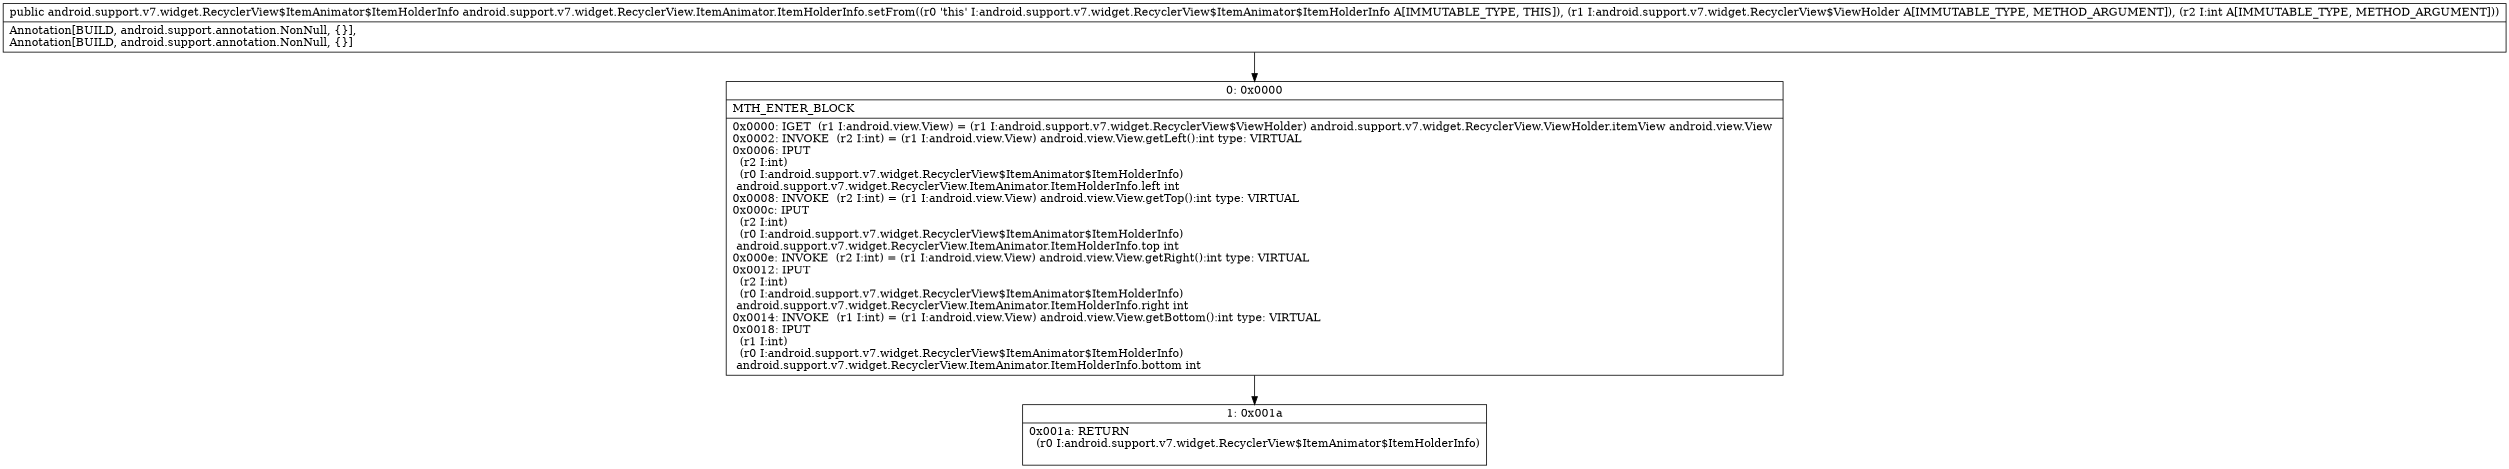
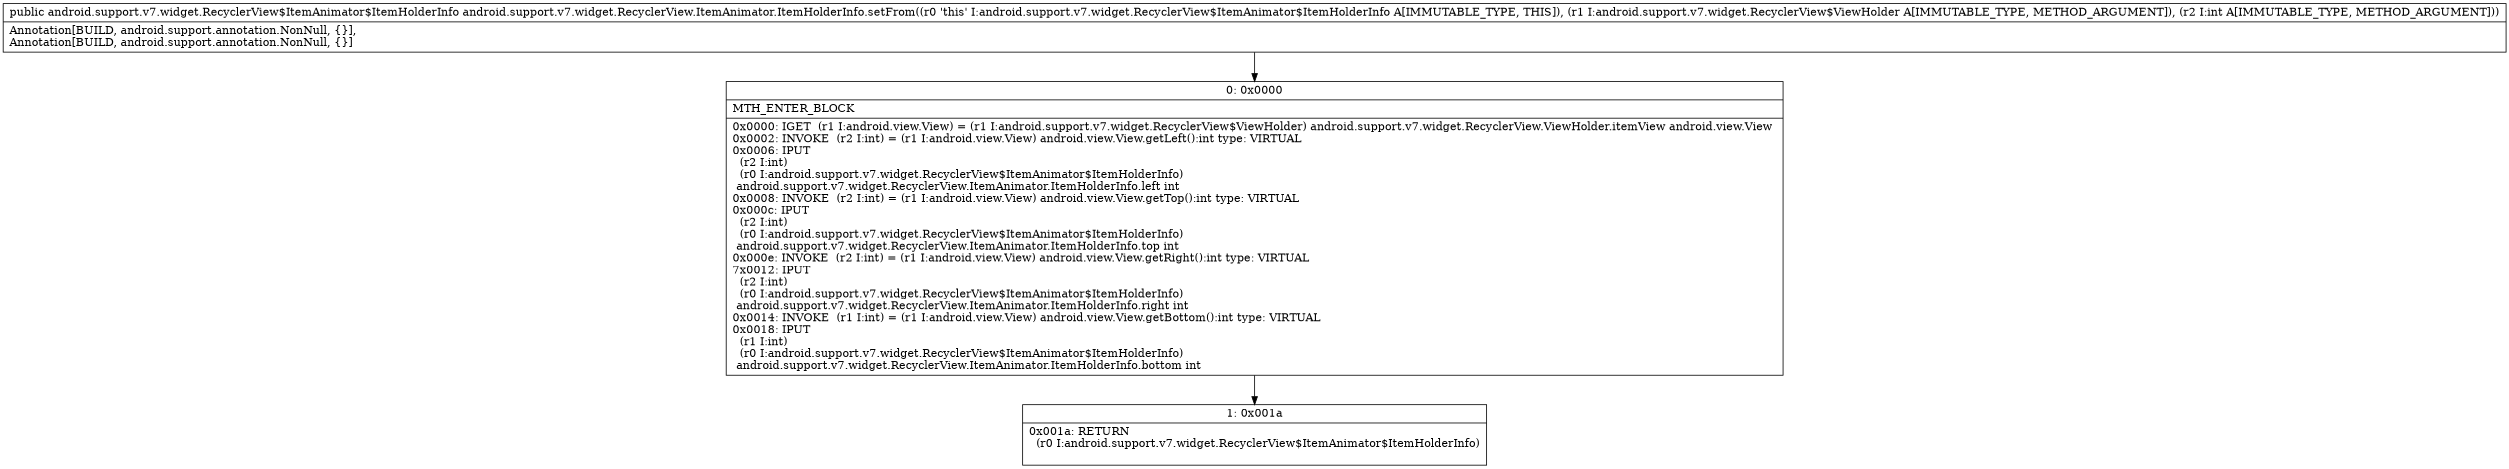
node "0: 0x0000": text "0x0012: IPUT" -> "7x0012: IPUT"
